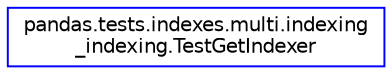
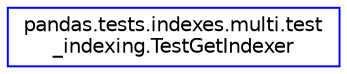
node "pandas.tests.indexes.multi.indexing _indexing.TestGetIndexer": label "pandas.tests.indexes.multi.indexing _indexing.TestGetIndexer" -> "pandas.tests.indexes.multi.test _indexing.TestGetIndexer"
